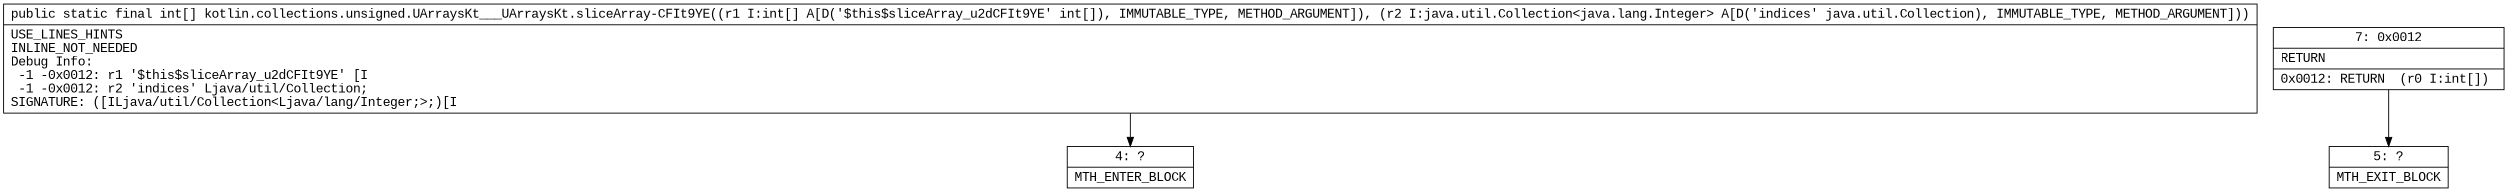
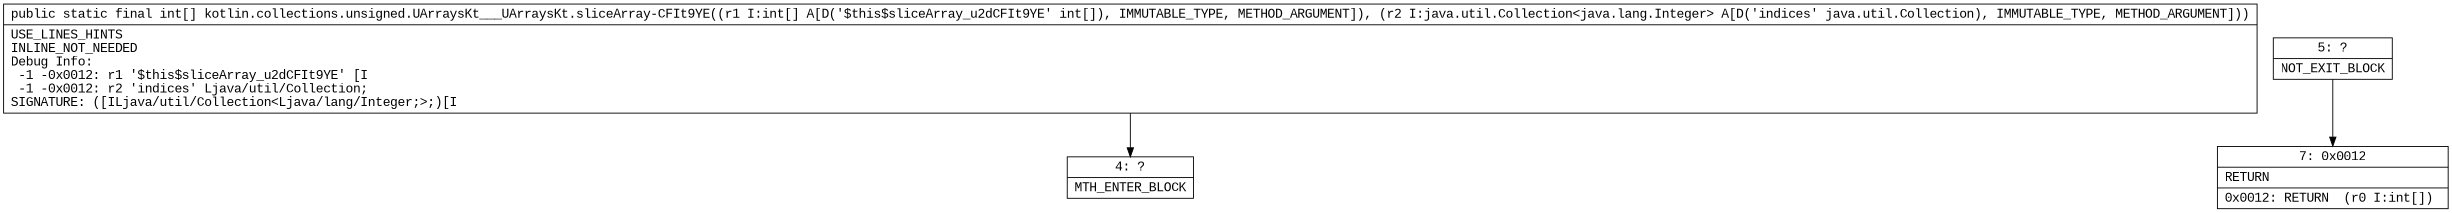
edge "7: 0x0012" -> "5: ?": reversed
node "5: ?": text "MTH_EXIT_BLOCK" -> "NOT_EXIT_BLOCK"
